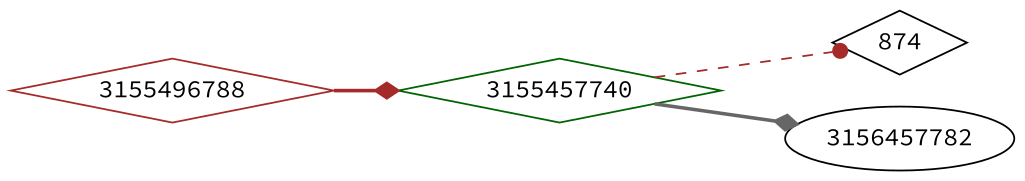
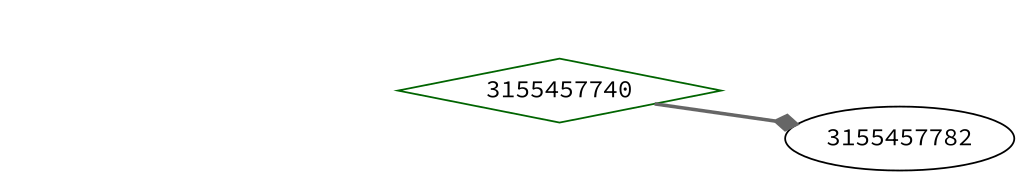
node "874": removed
node "3155496788": removed
node "3156457782": label "3156457782" -> "3155457782"
